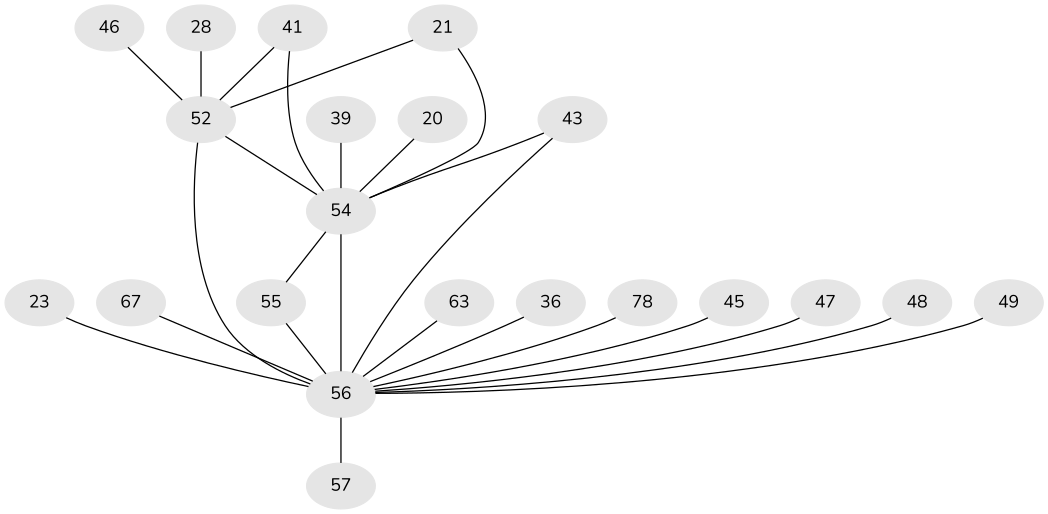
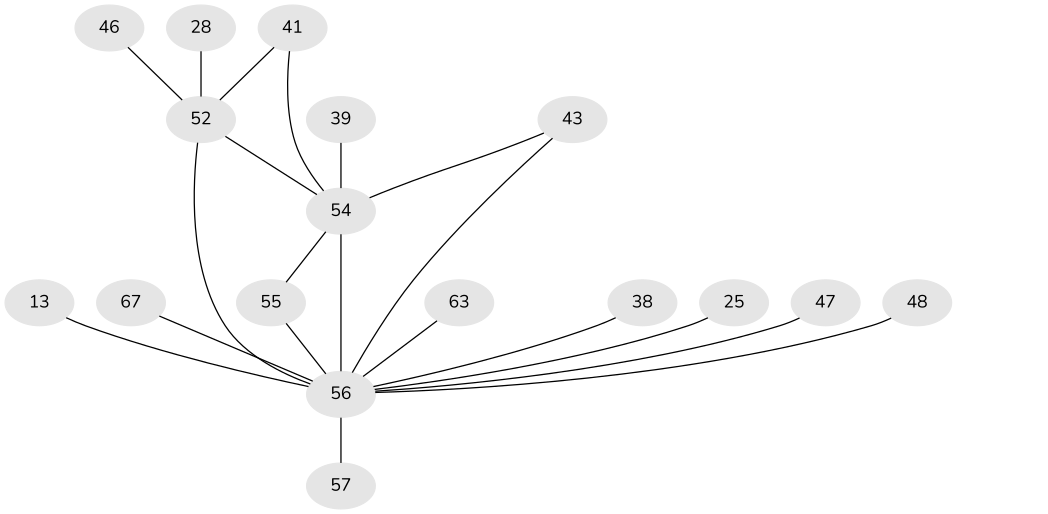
node "21": removed
node "20": removed
node "23": label "23" -> "13"
node "36": removed
node "78": label "78" -> "38"
node "45": label "45" -> "25"
node "49": removed
